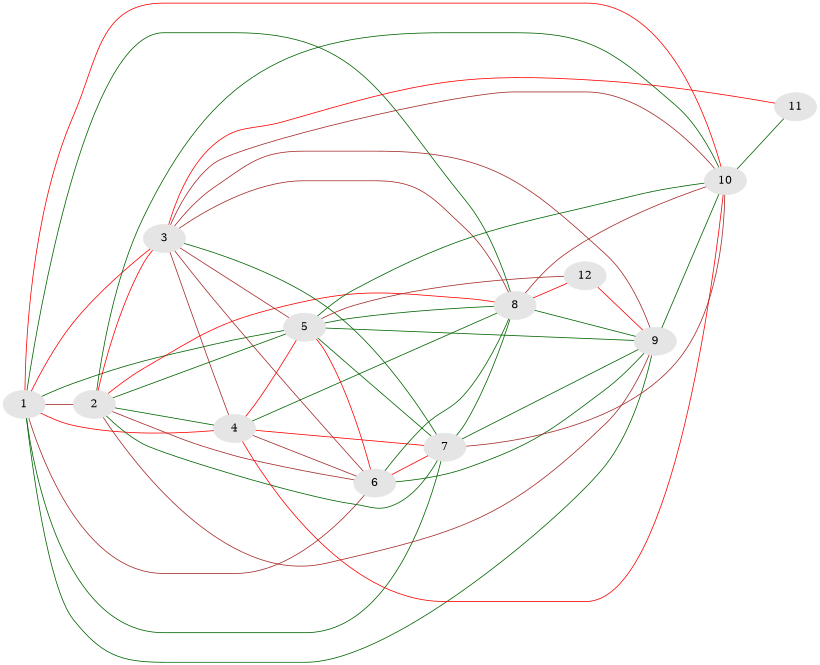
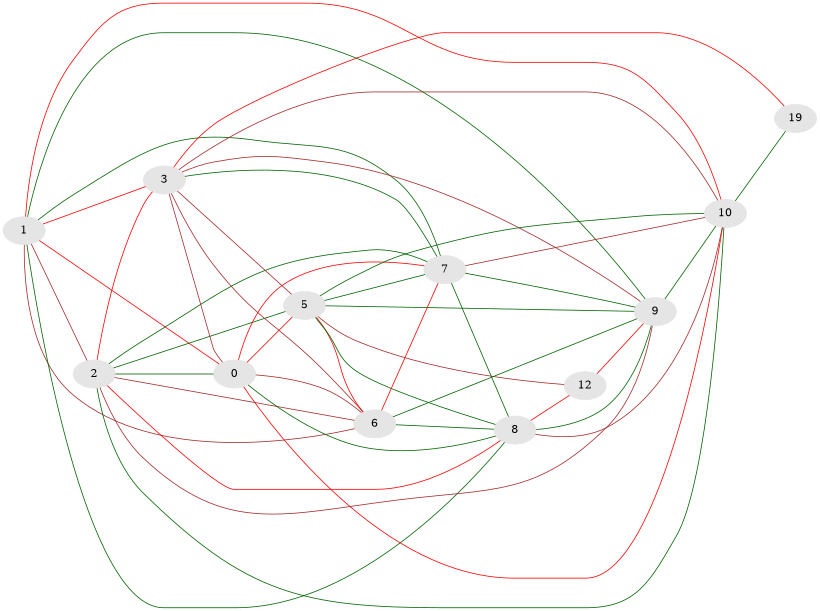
node "11": label "11" -> "19"
edge "3" -- "8": removed
edge "5" -- "1": removed
node "4": label "4" -> "0"
